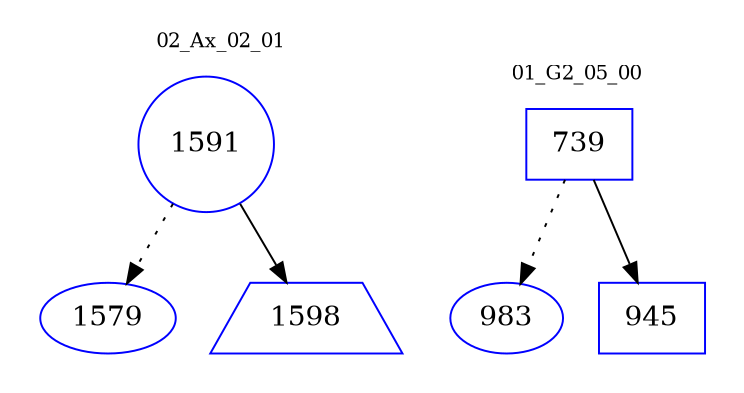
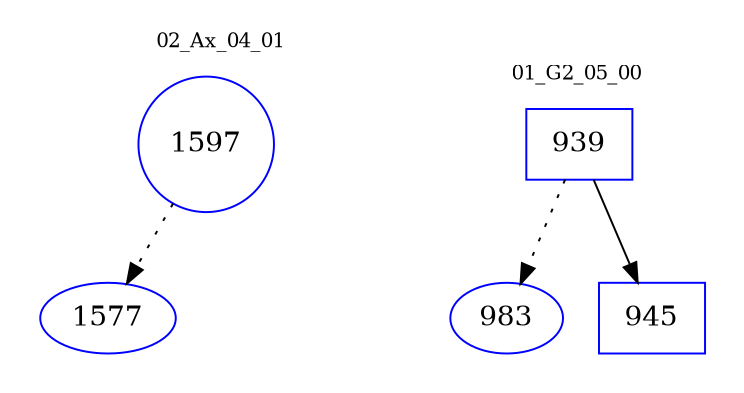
cluster "02_Ax_02_01": label "02_Ax_02_01" -> "02_Ax_04_01"
node "1591": label "1591" -> "1597"
node "739": label "739" -> "939"
node "1579": label "1579" -> "1577"
node "1598": removed
